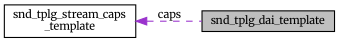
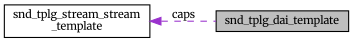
node "snd_tplg_stream_caps _template": label "snd_tplg_stream_caps _template" -> "snd_tplg_stream_stream _template"
